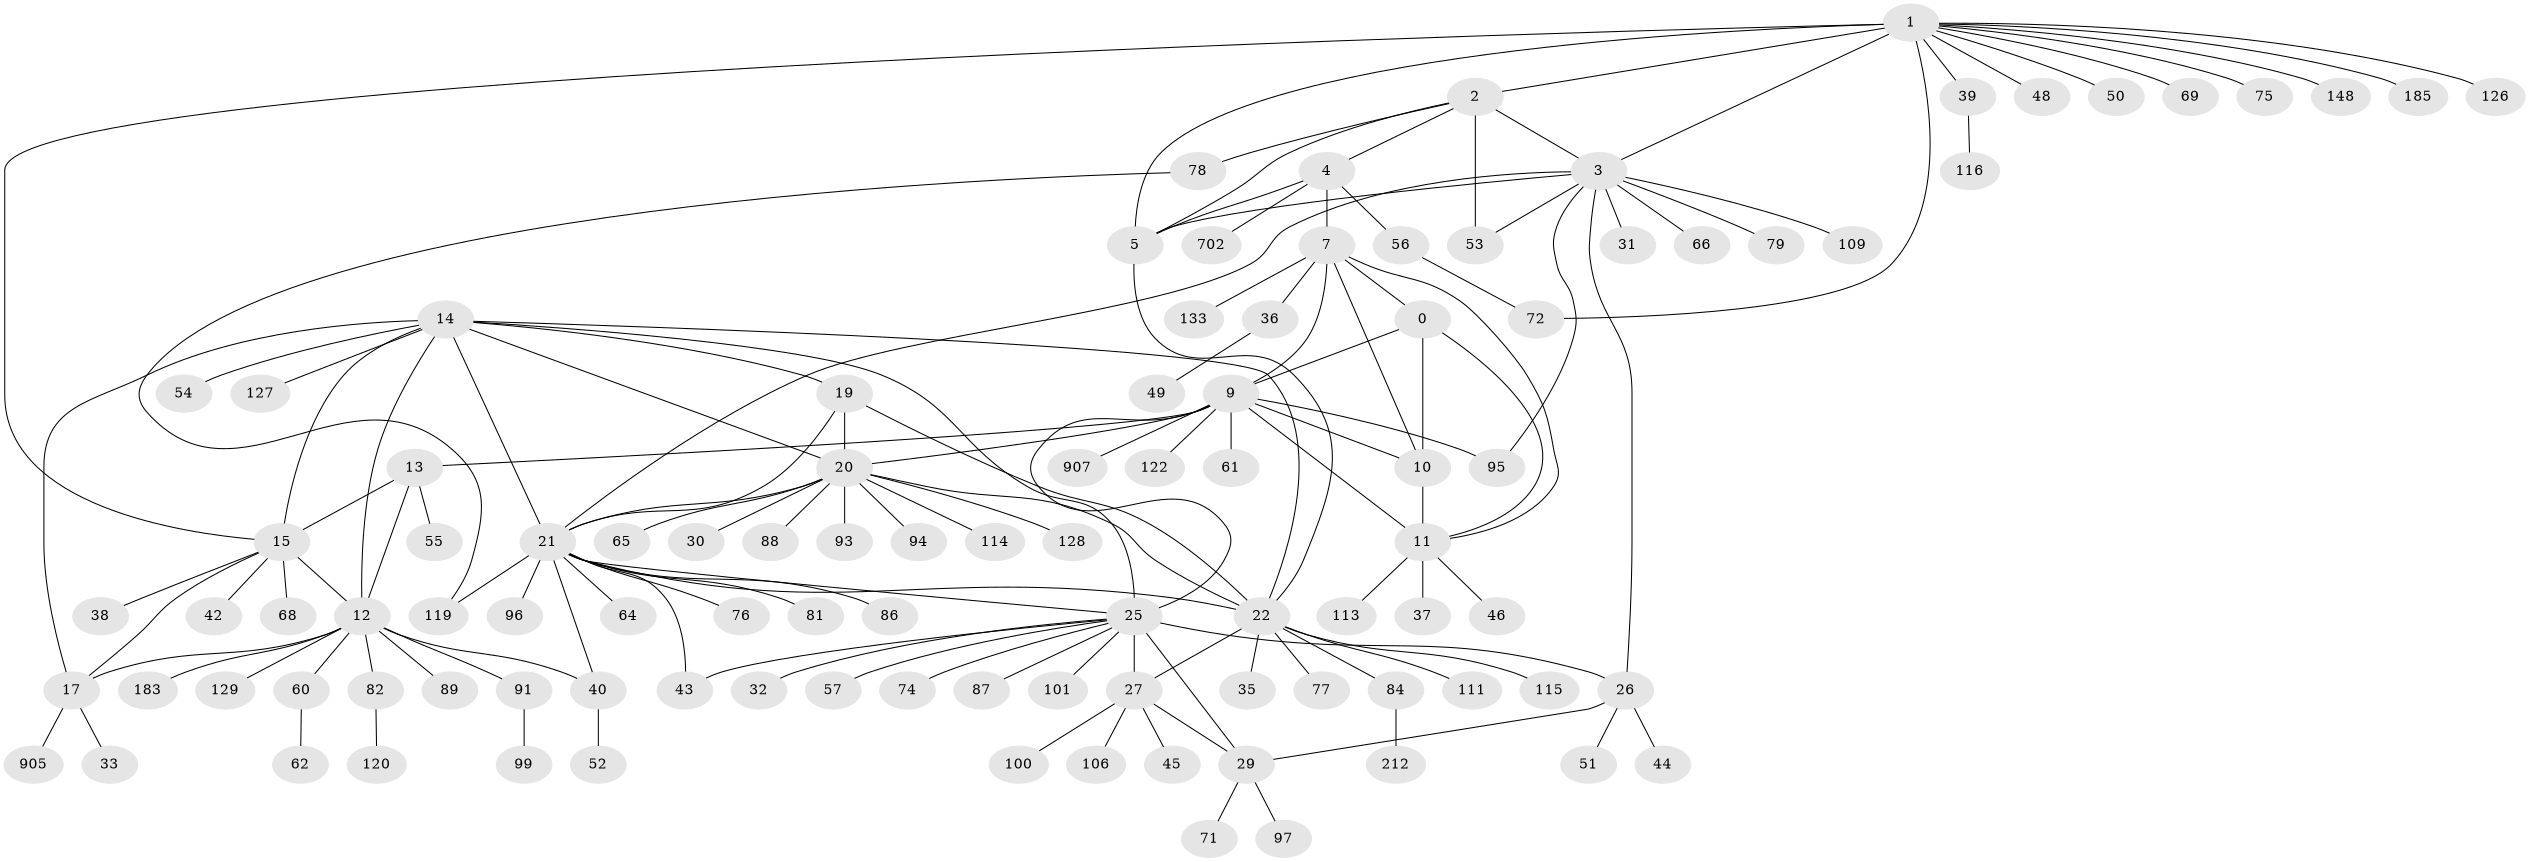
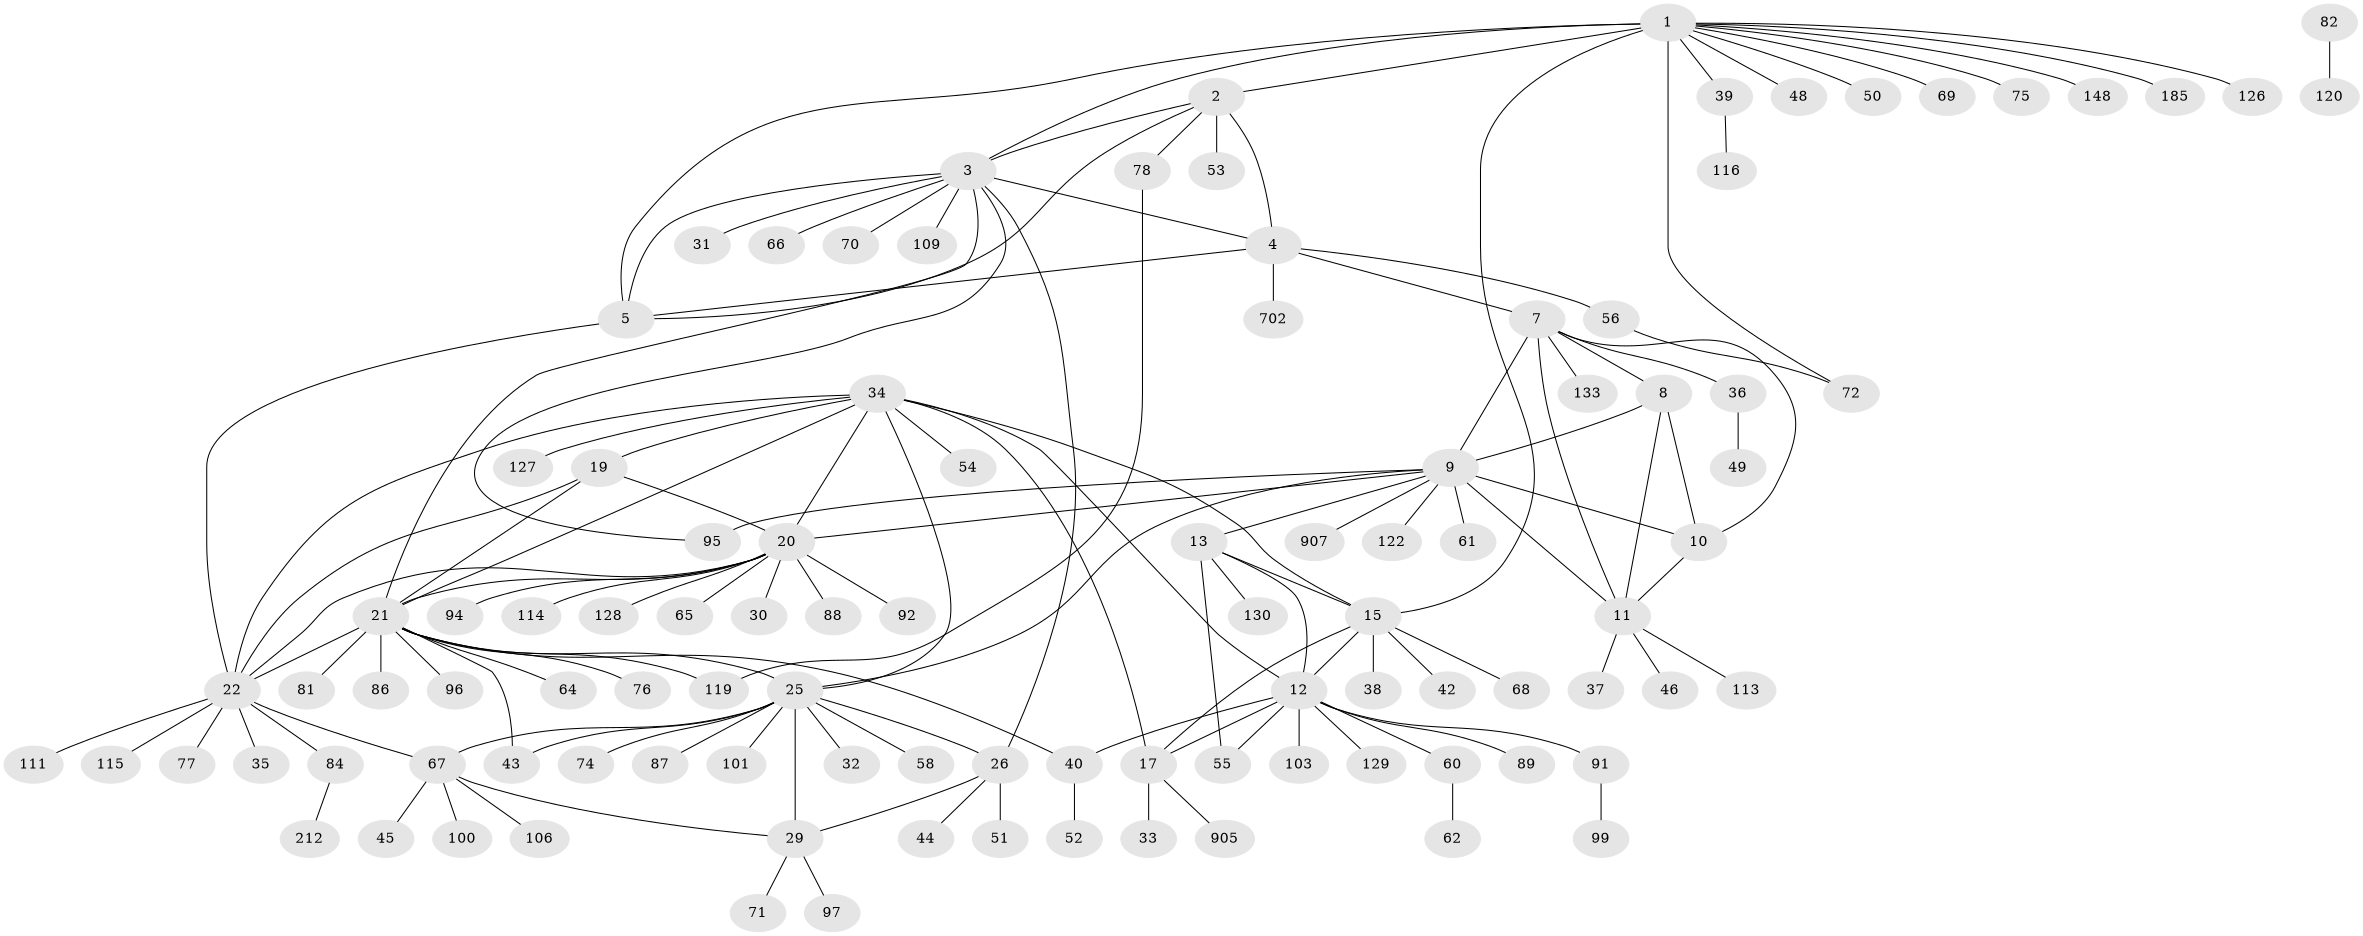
edge "3" -- "53": now "3" -- "4"
node "79": label "79" -> "70"
node "14": label "14" -> "34"
node "0": label "0" -> "8"
node "93": label "93" -> "92"
node "130": added
edge "12" -- "82": now "12" -- "55"
node "183": label "183" -> "103"
node "57": label "57" -> "58"
node "27": label "27" -> "67"
